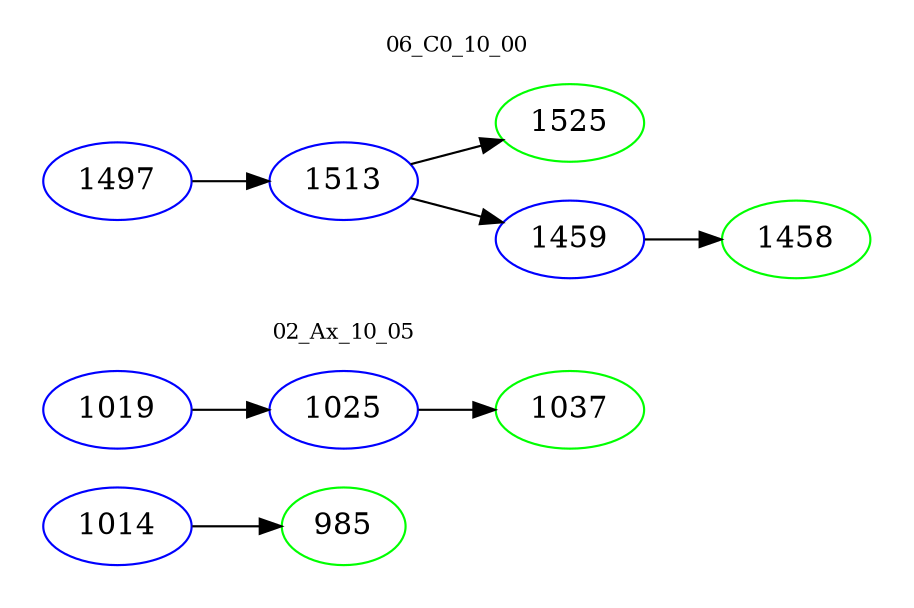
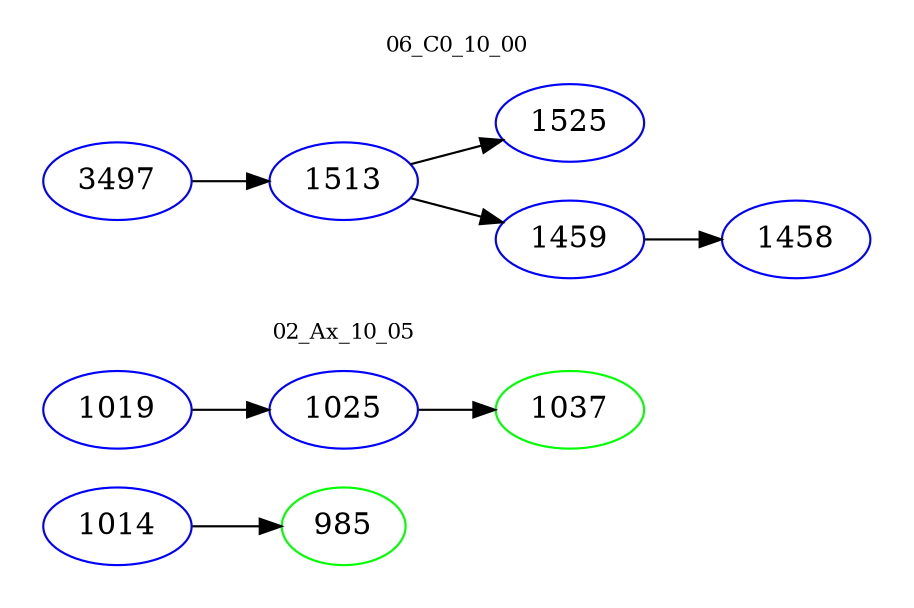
node "1525": color green -> blue
node "1497": label "1497" -> "3497"
node "1458": color green -> blue
